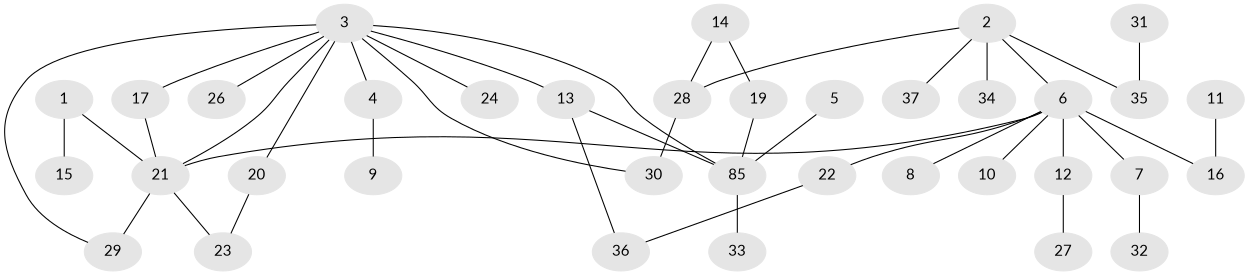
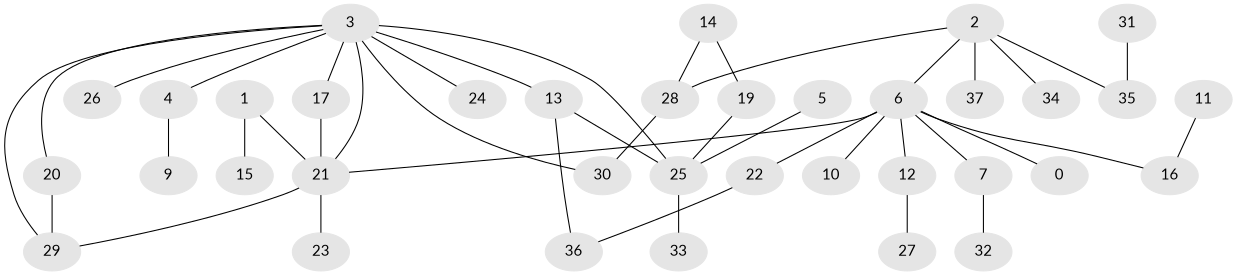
node "85": label "85" -> "25"
node "8": label "8" -> "0"
edge "20" -- "23": now "20" -- "29"
